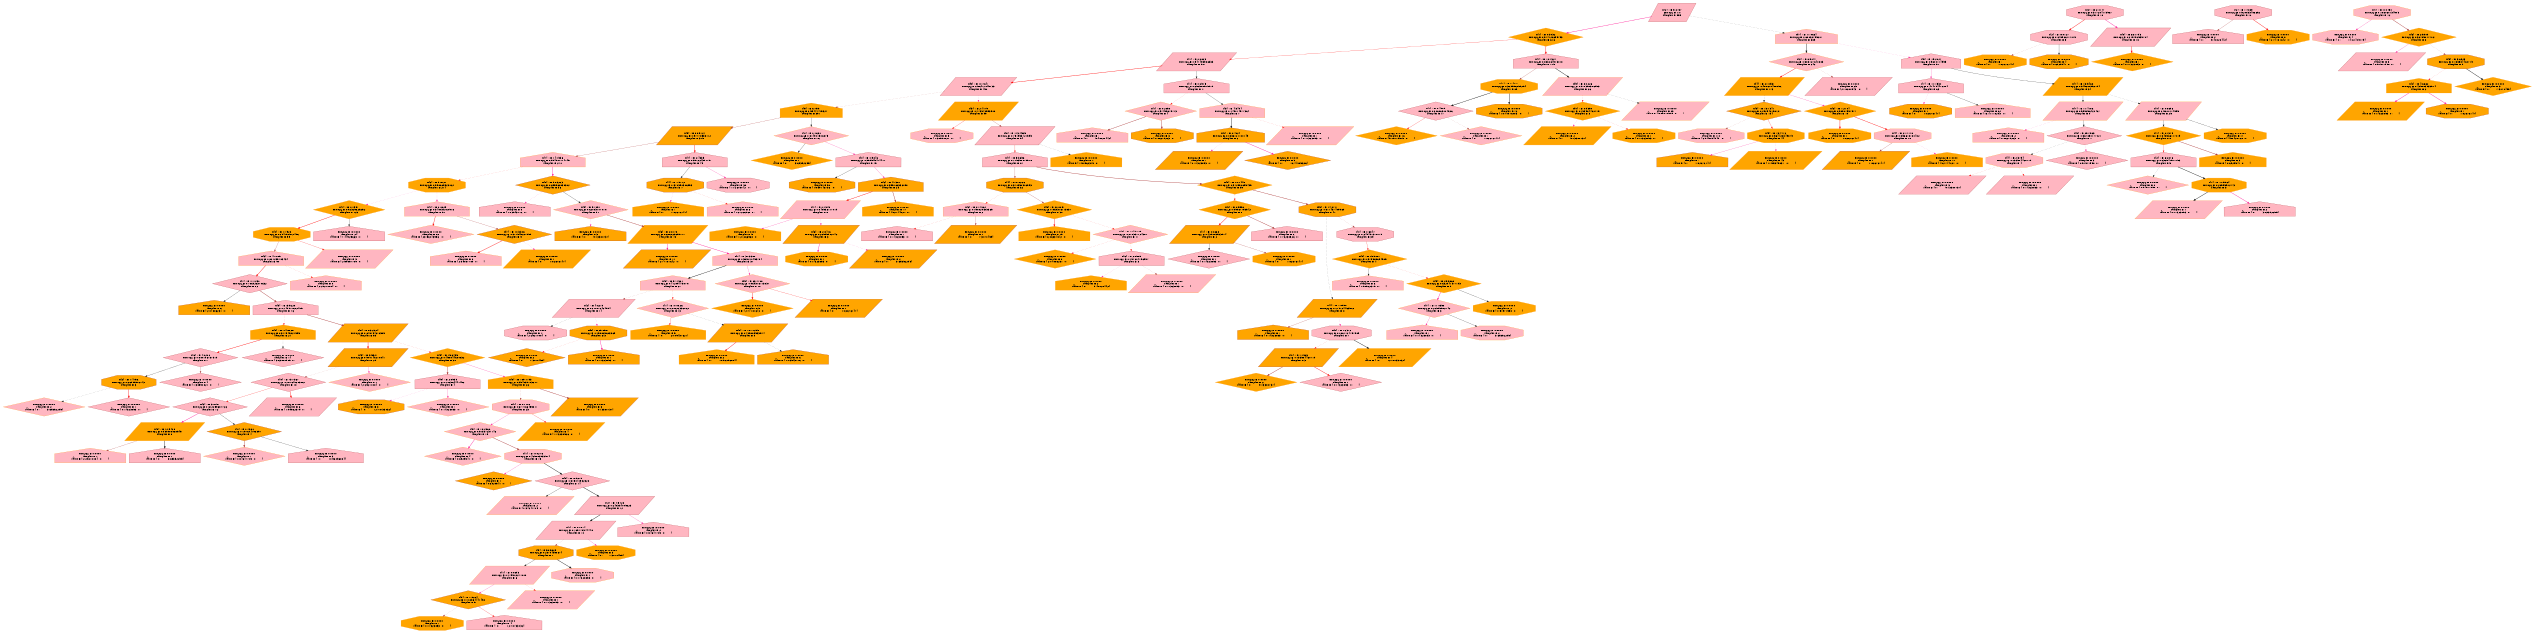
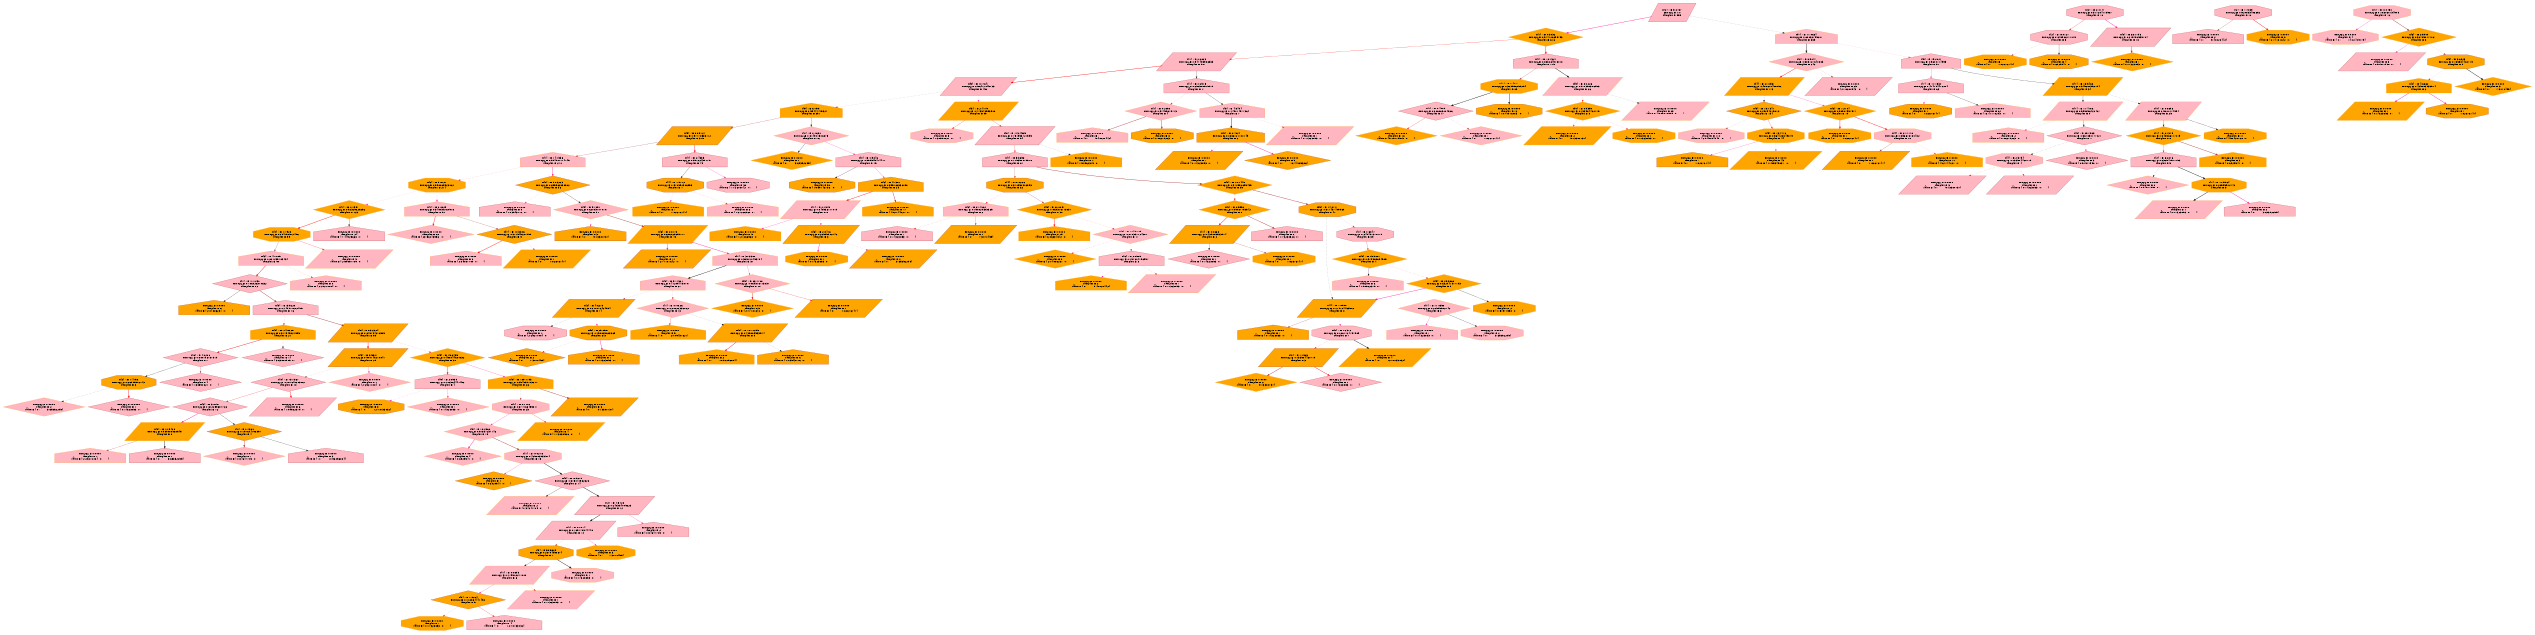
edge "X[2] <= 2.0147 entropy = 0.317284115967 samples = 18" -> "X[2] <= -8.0127 entropy = 0.848566117019 samples = 5": style bold -> solid
node "X[0] <= 0.8696 entropy = 0.9600114995 samples = 25": label "X[0] <= 0.8696 entropy = 0.9600114995 samples = 25" -> "X[0] <= 0.8696 entropy = 0.9600114994 samples = 25"
edge "X[9] <= 29.9868 entropy = 0.632941577193 samples = 5" -> "X[7] <= 11.0358 entropy = 0.26595502742 samples = 3": now "X[9] <= 29.9868 entropy = 0.632941577193 samples = 5" -> "X[4] <= 1.8958 entropy = 0.115724463902 samples = 8"
node "X[2] <= 4.6219 entropy = 0.810012424954 samples = 14": fillcolor lightpink -> orange
